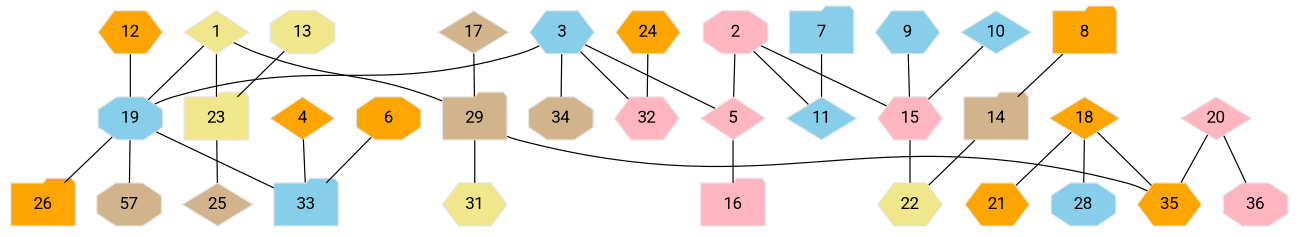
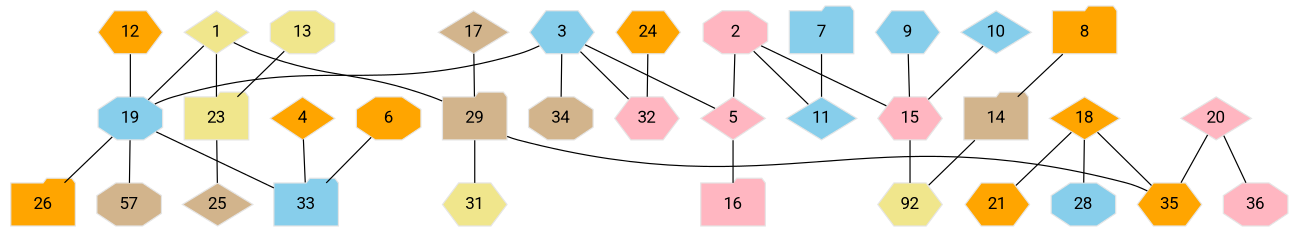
node "22": label "22" -> "92"
